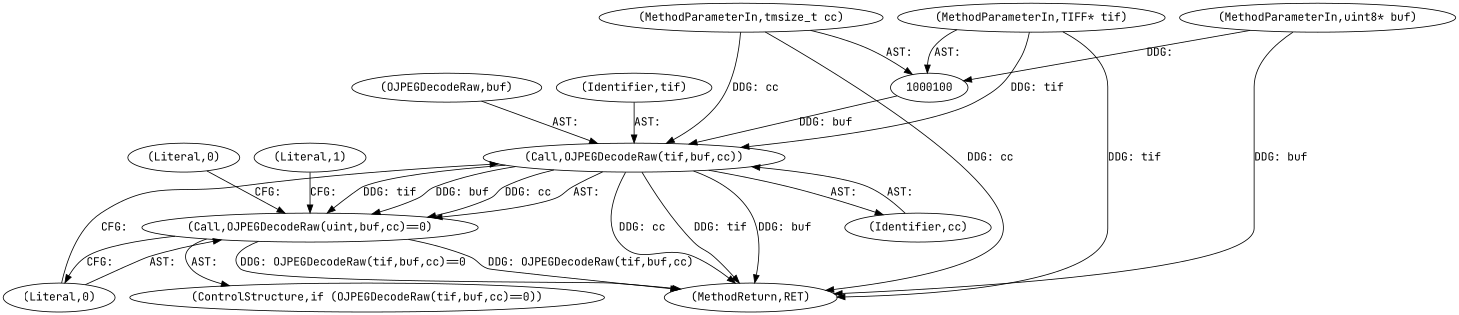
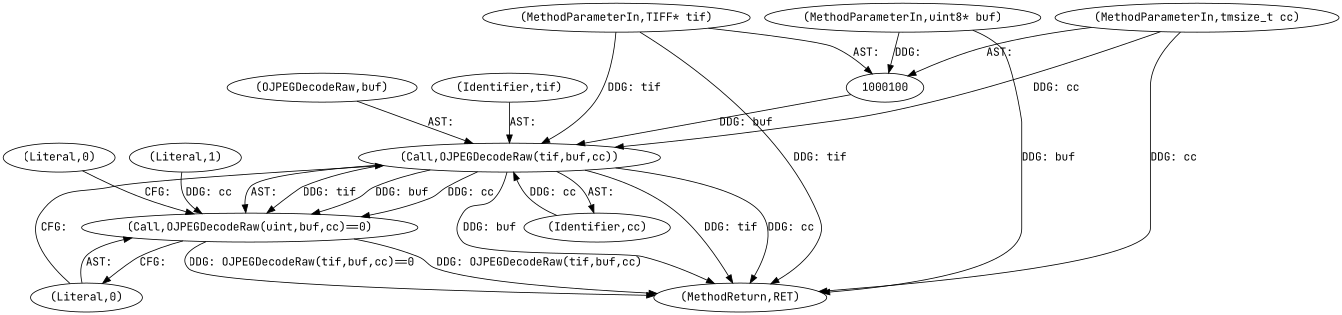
edge "(Literal,1)" -> "(Call,OJPEGDecodeRaw(uint,buf,cc)==0)": label "CFG: " -> "DDG: cc"
edge "(Identifier,cc)" -> "(Call,OJPEGDecodeRaw(tif,buf,cc))": label "AST: " -> "DDG: cc"
node "(ControlStructure,if (OJPEGDecodeRaw(tif,buf,cc)==0))": removed
